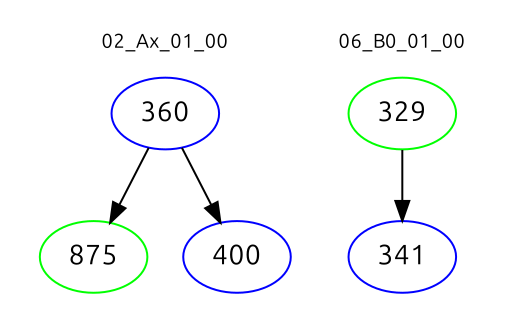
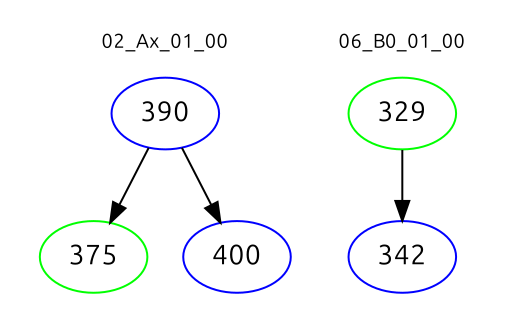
node "360": label "360" -> "390"
node "875": label "875" -> "375"
node "341": label "341" -> "342"
